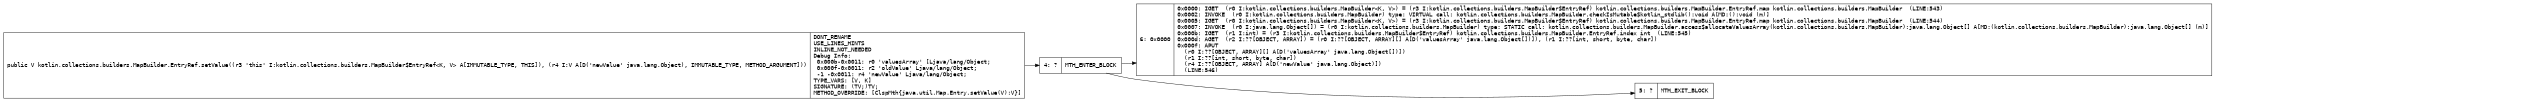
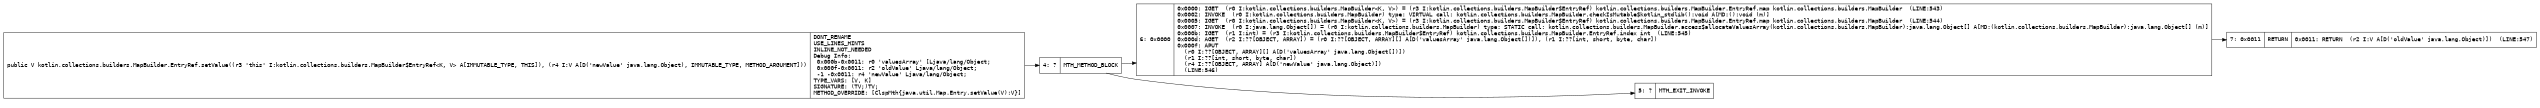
node "7: 0x0011": added
node "4: ?": text "MTH_ENTER_BLOCK" -> "MTH_METHOD_BLOCK"
node "5: ?": text "MTH_EXIT_BLOCK" -> "MTH_EXIT_INVOKE"
